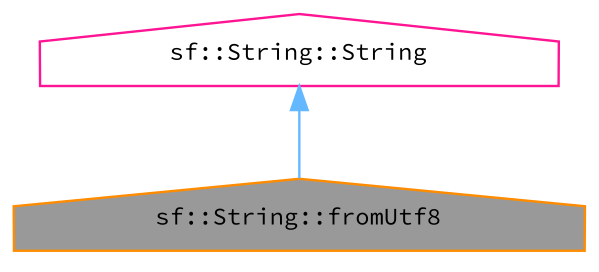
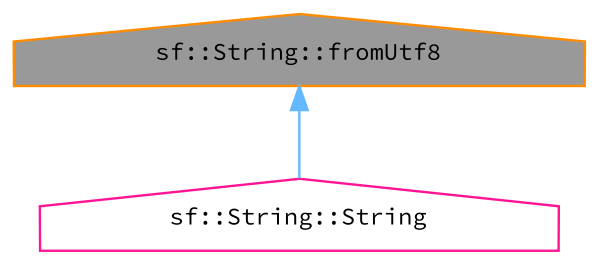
edge "sf::String::fromUtf8" -> "sf::String::String": reversed
